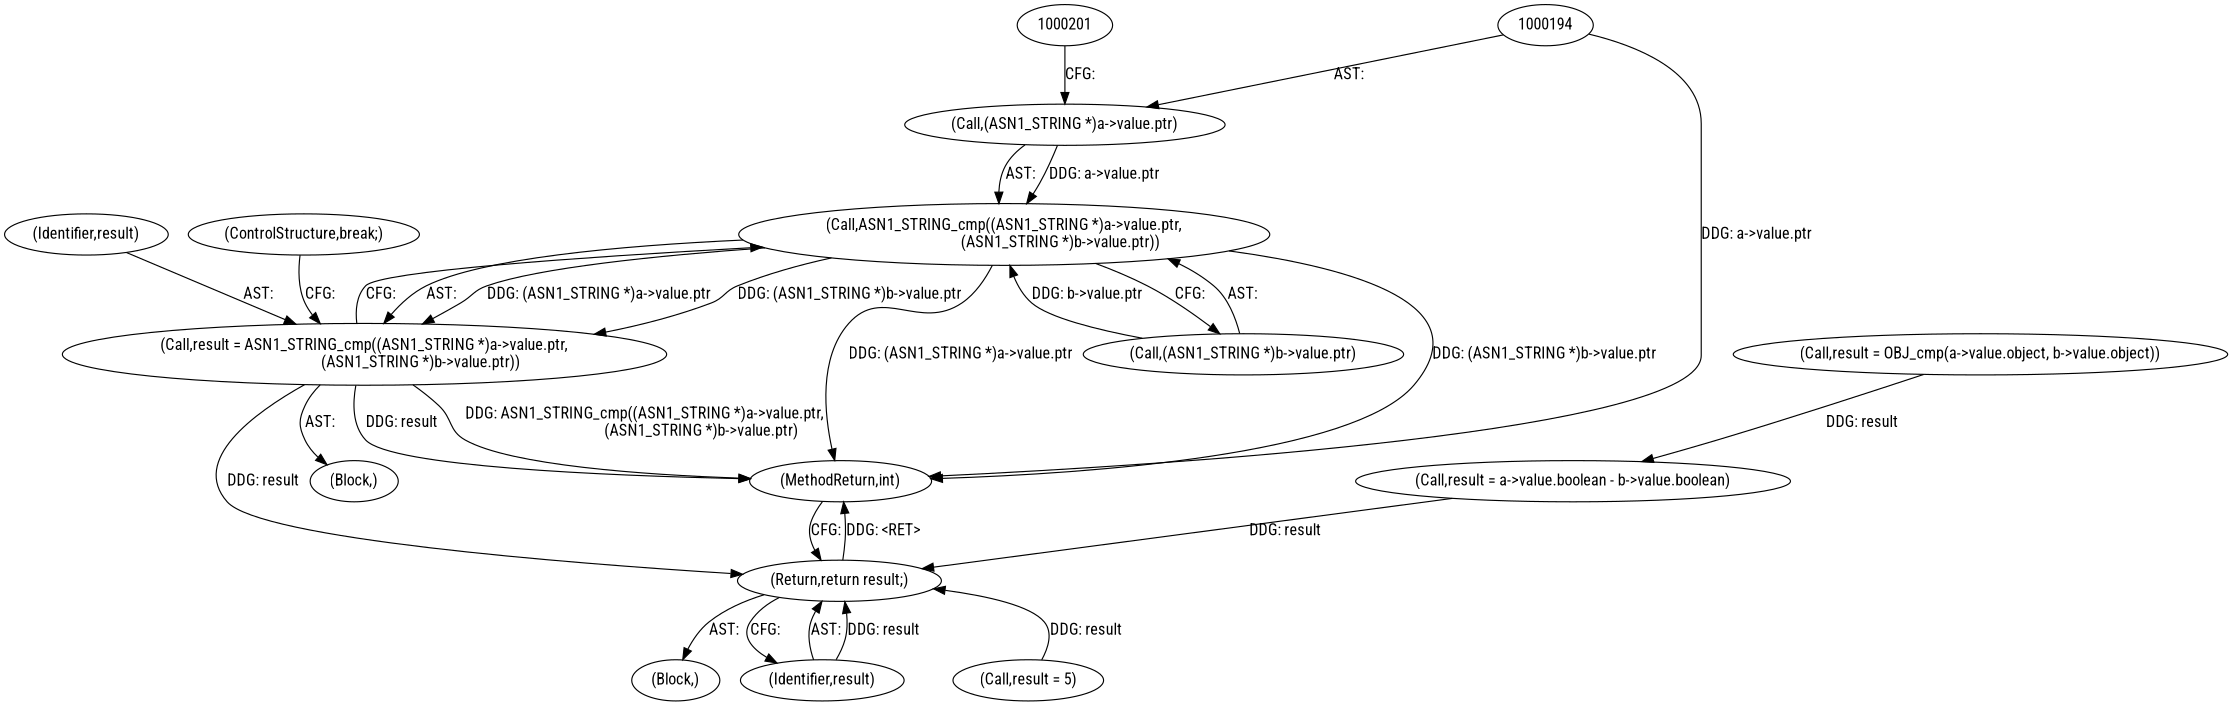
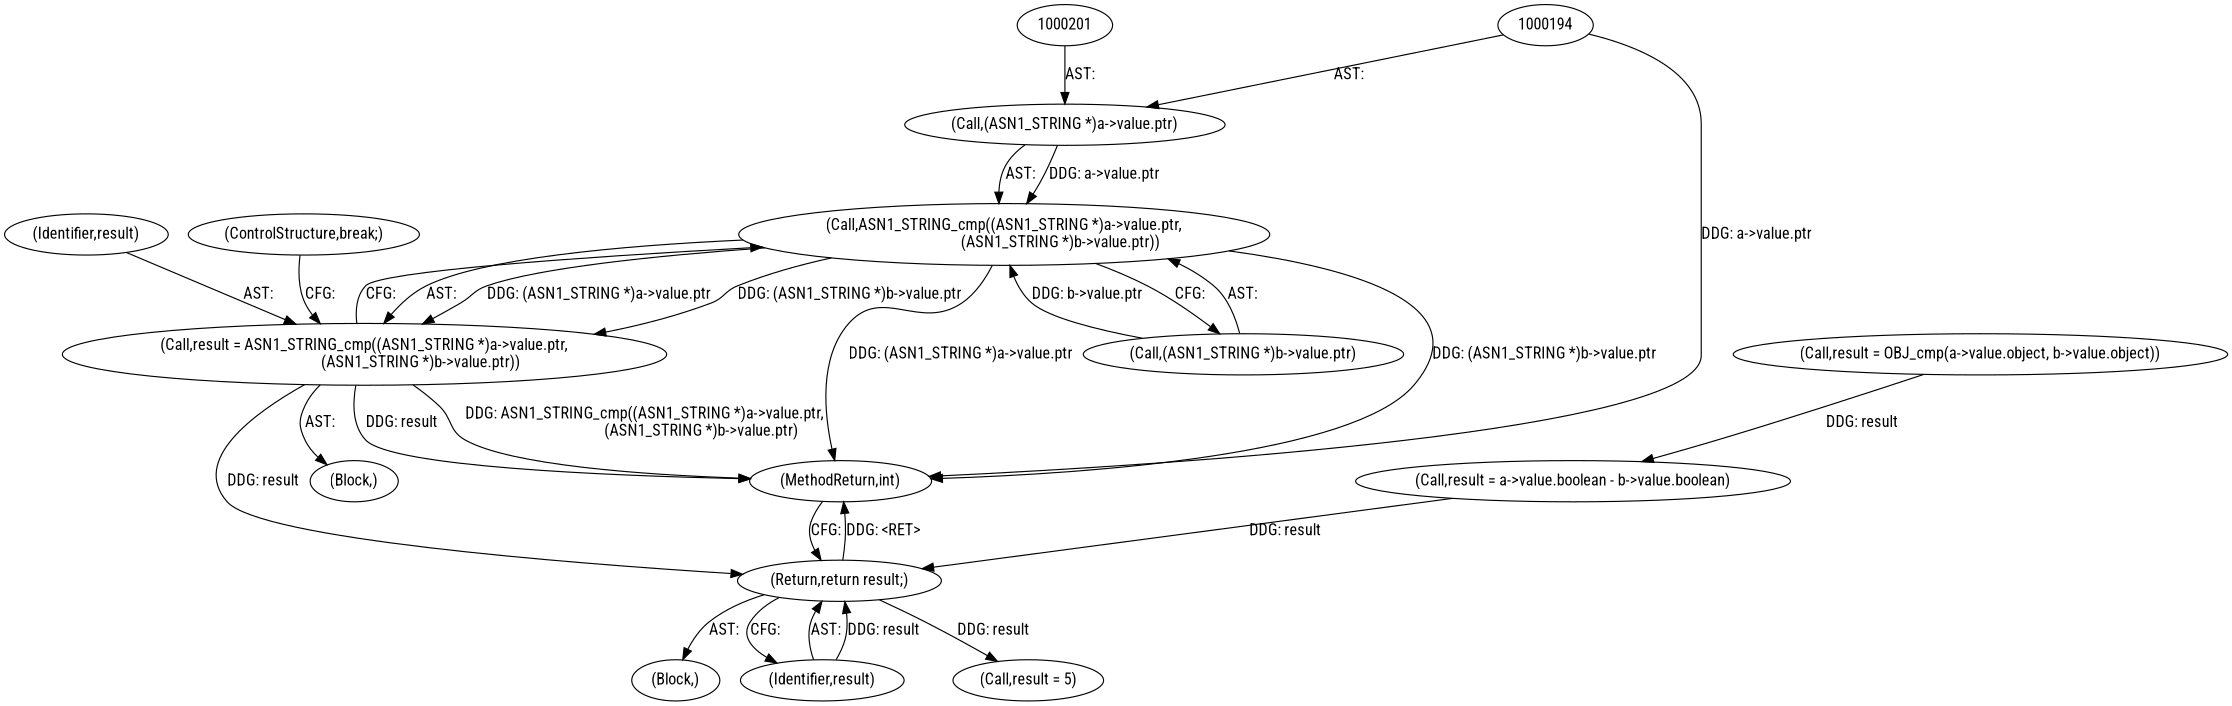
edge "1000201" -> "(Call,(ASN1_STRING *)a->value.ptr)": label "CFG: " -> "AST: "
edge "(Call,result = 5)" -> "(Return,return result;)": reversed
